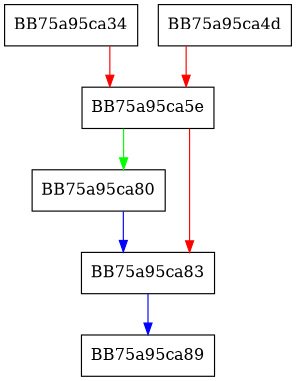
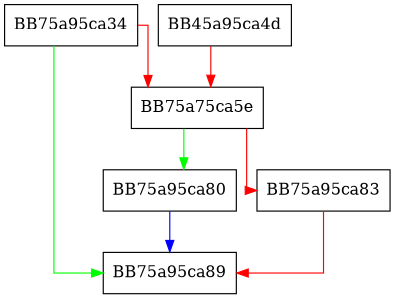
node "BB75a95ca4d": label "BB75a95ca4d" -> "BB45a95ca4d"
node "BB75a95ca5e": label "BB75a95ca5e" -> "BB75a75ca5e"
edge "BB75a95ca34" -> "BB75a95ca89": added
edge "BB75a95ca80" -> "BB75a95ca83": now "BB75a95ca80" -> "BB75a95ca89"
edge "BB75a95ca83" -> "BB75a95ca89": color blue -> red
